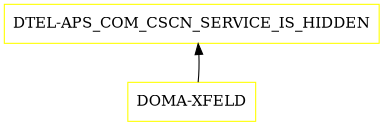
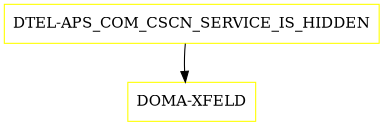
edge "DOMA-XFELD" -> "DTEL-APS_COM_CSCN_SERVICE_IS_HIDDEN": reversed
